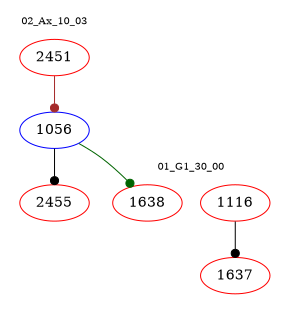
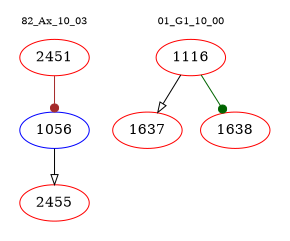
cluster "02_Ax_10_03": label "02_Ax_10_03" -> "82_Ax_10_03"
edge "1056" -> "2455": arrowhead dot -> onormal
edge "1056" -> "1638": now "1116" -> "1638"
cluster "01_G1_30_00": label "01_G1_30_00" -> "01_G1_10_00"
edge "1116" -> "1637": arrowhead dot -> onormal
